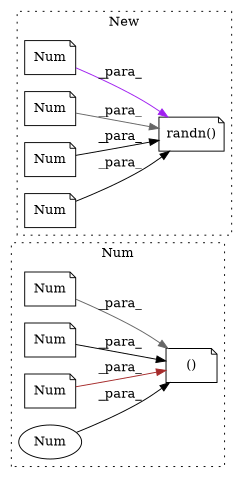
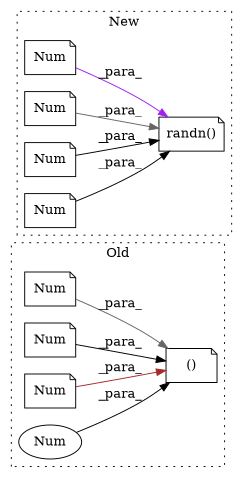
cluster "Num": label "Num" -> "Old"
